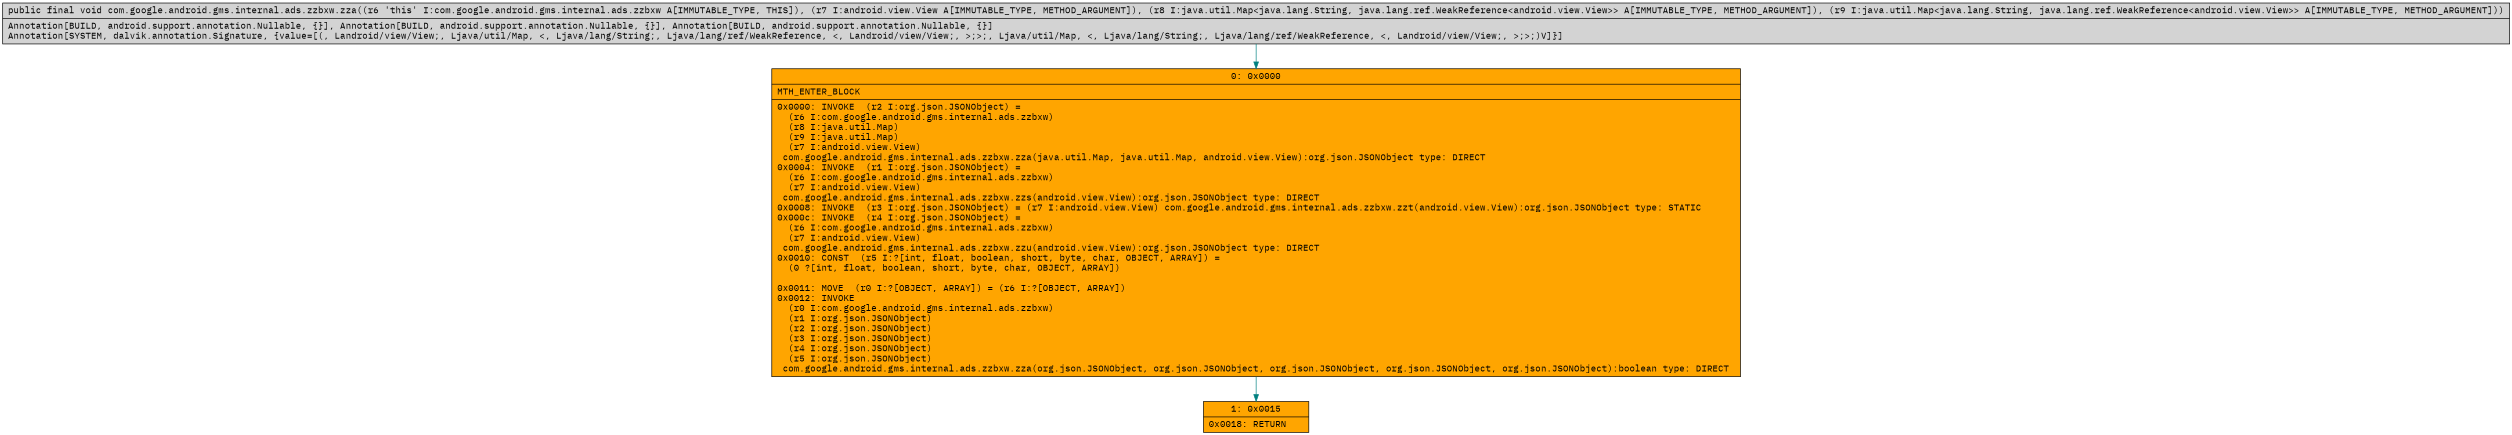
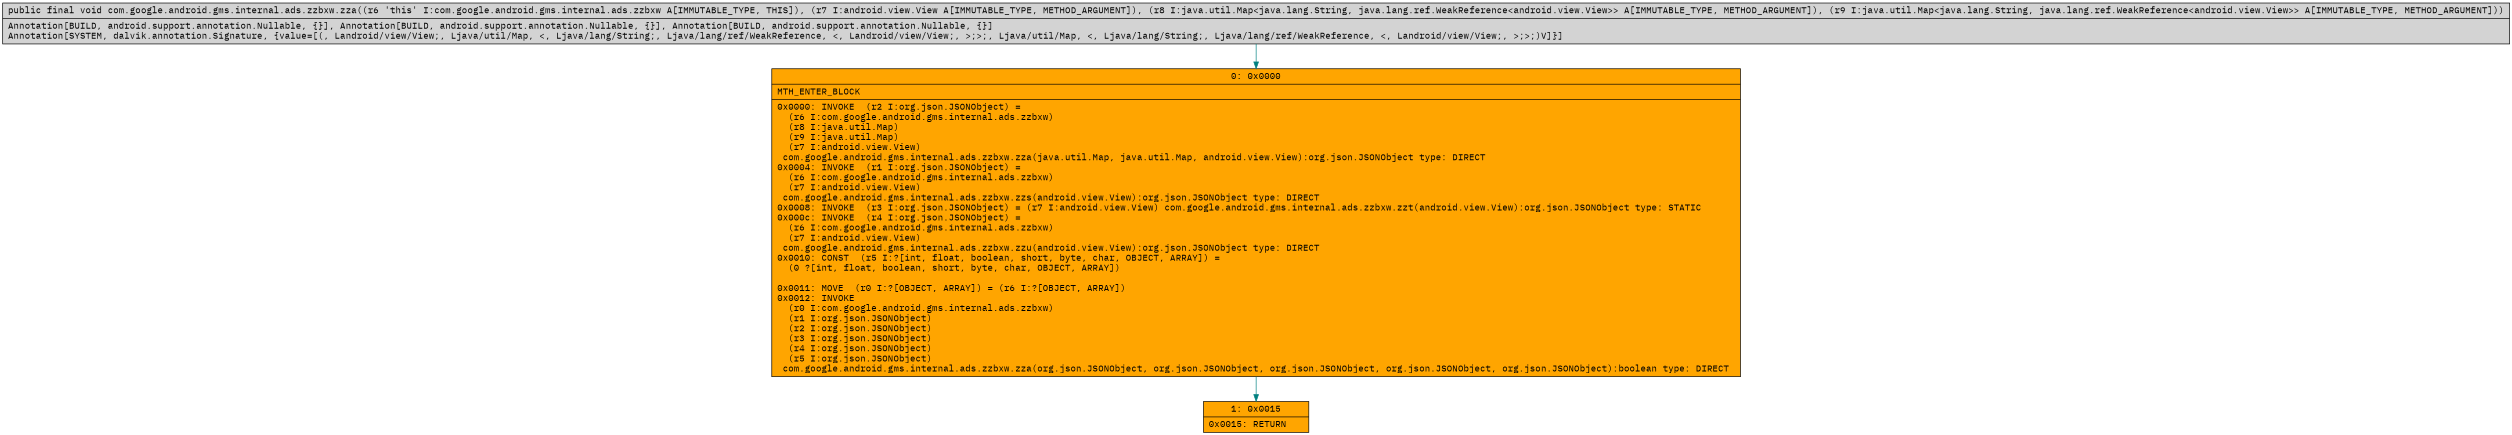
node "1: 0x0015": text "0x0018: RETURN" -> "0x0015: RETURN"
